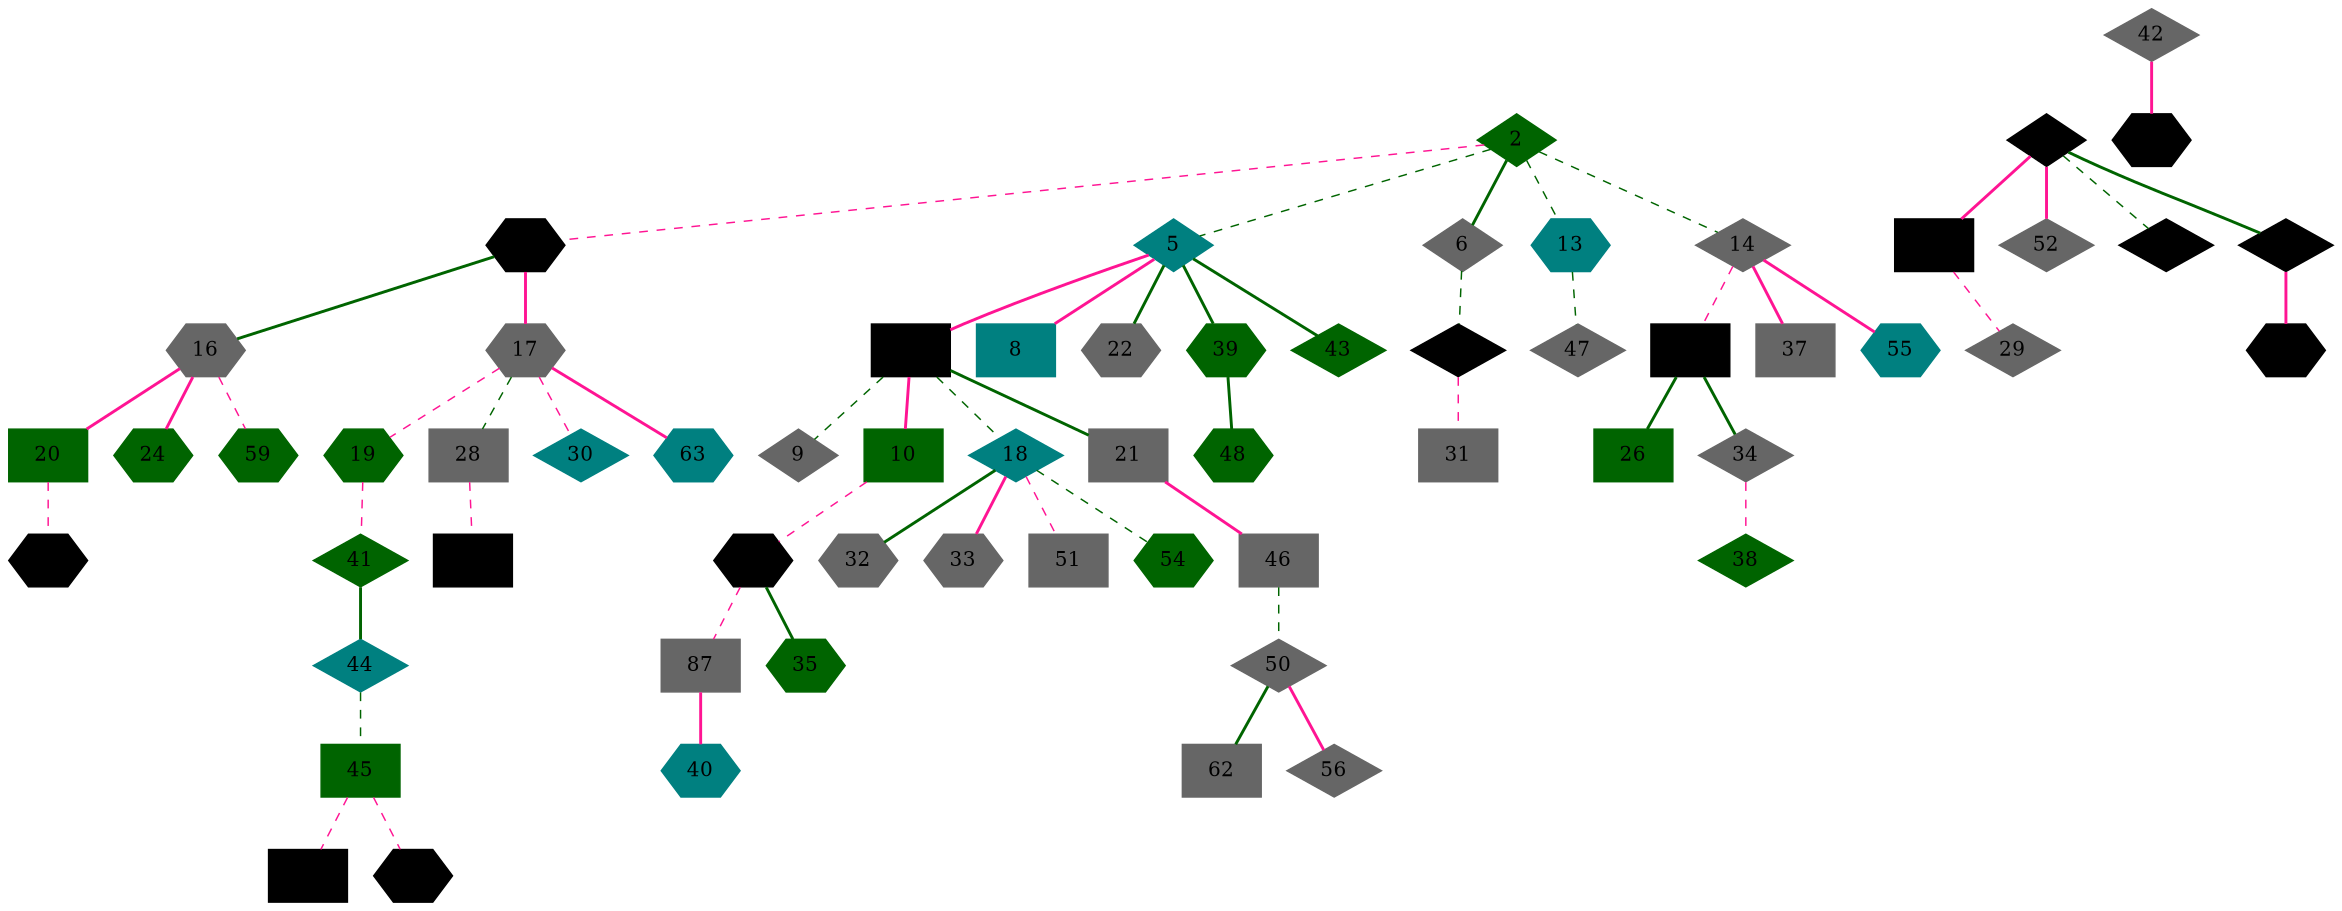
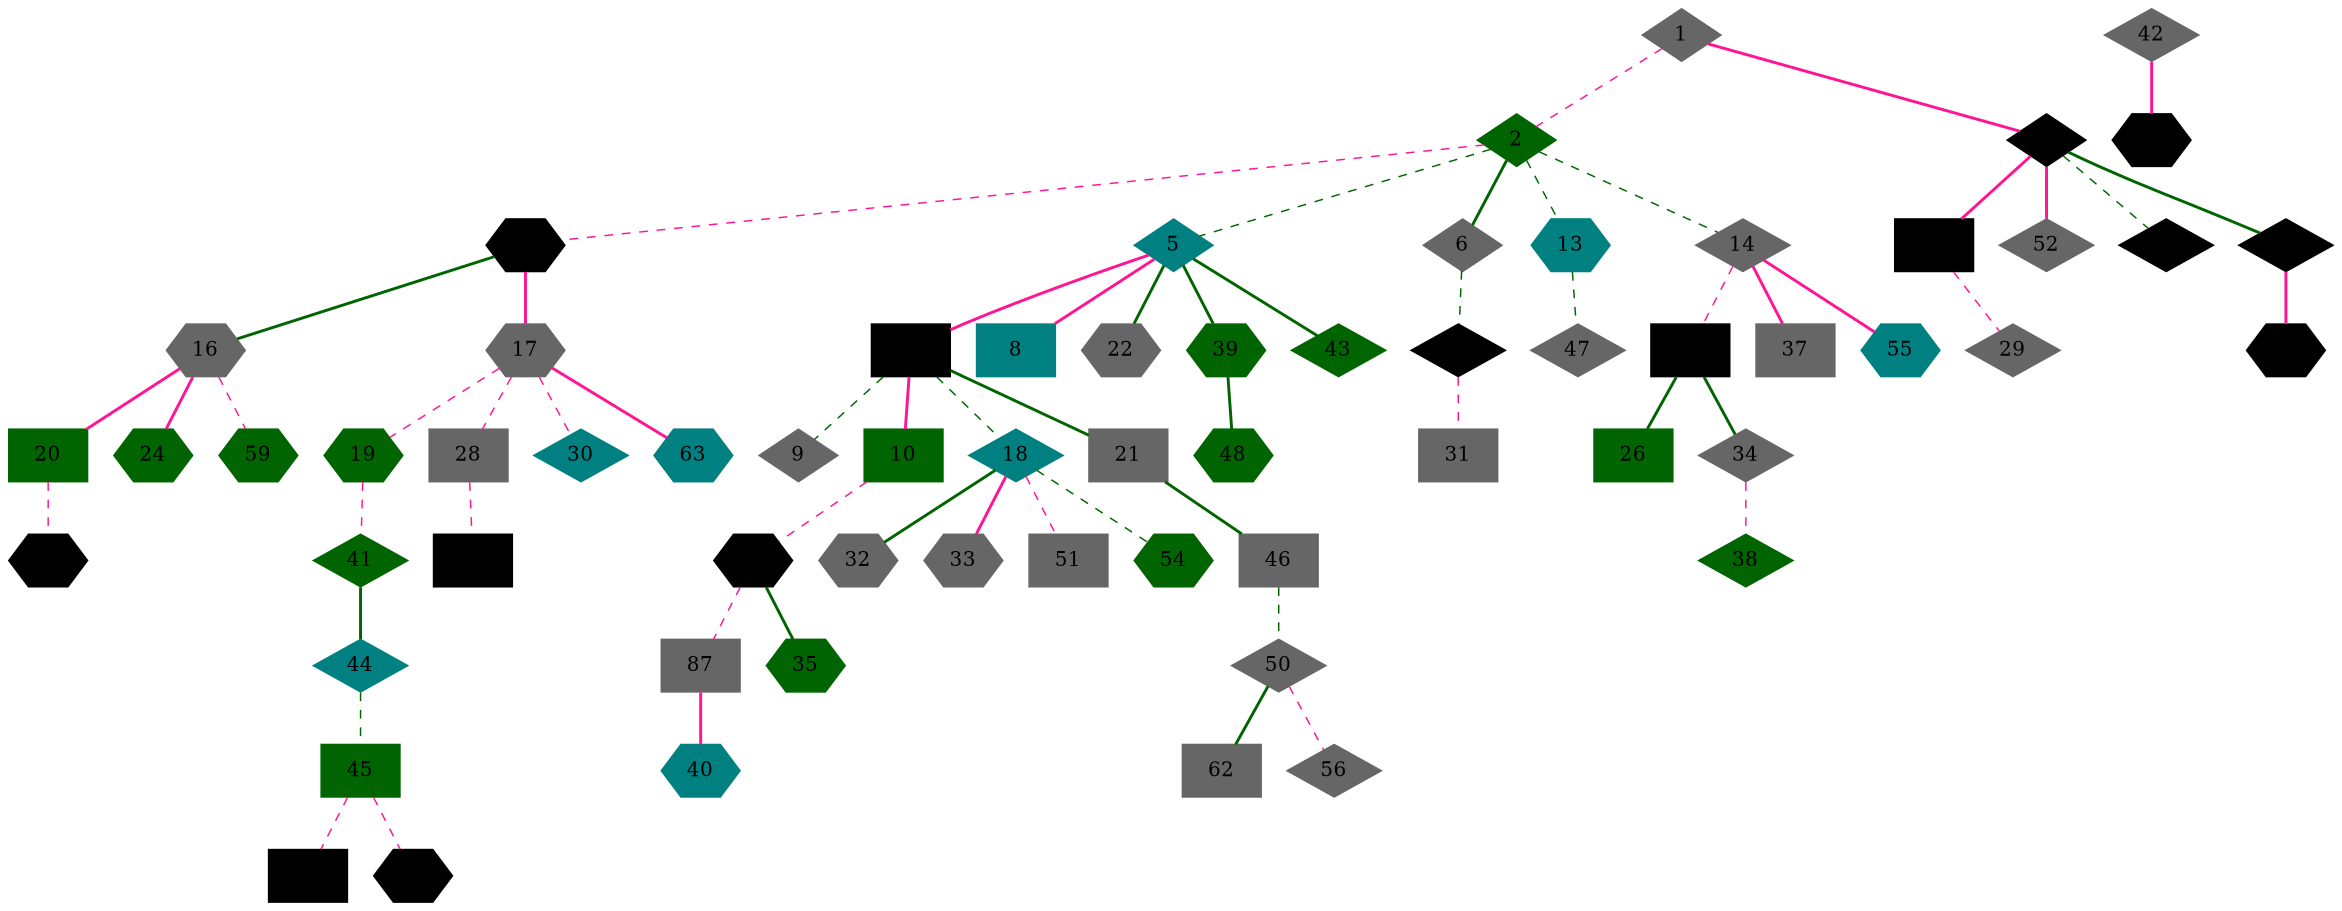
node "1": added
edge "17" -- "28": color darkgreen -> deeppink
edge "21" -- "46": color deeppink -> darkgreen
edge "50" -- "56": style bold -> dashed
